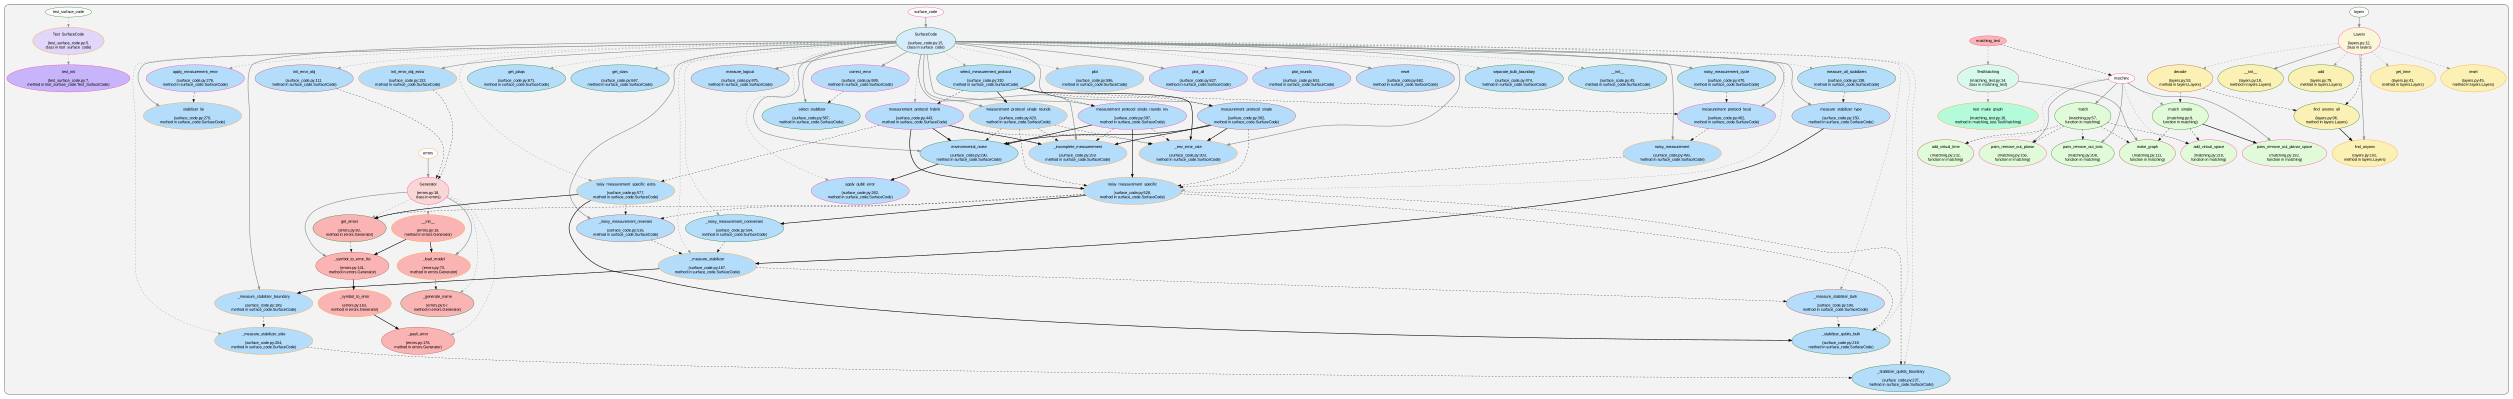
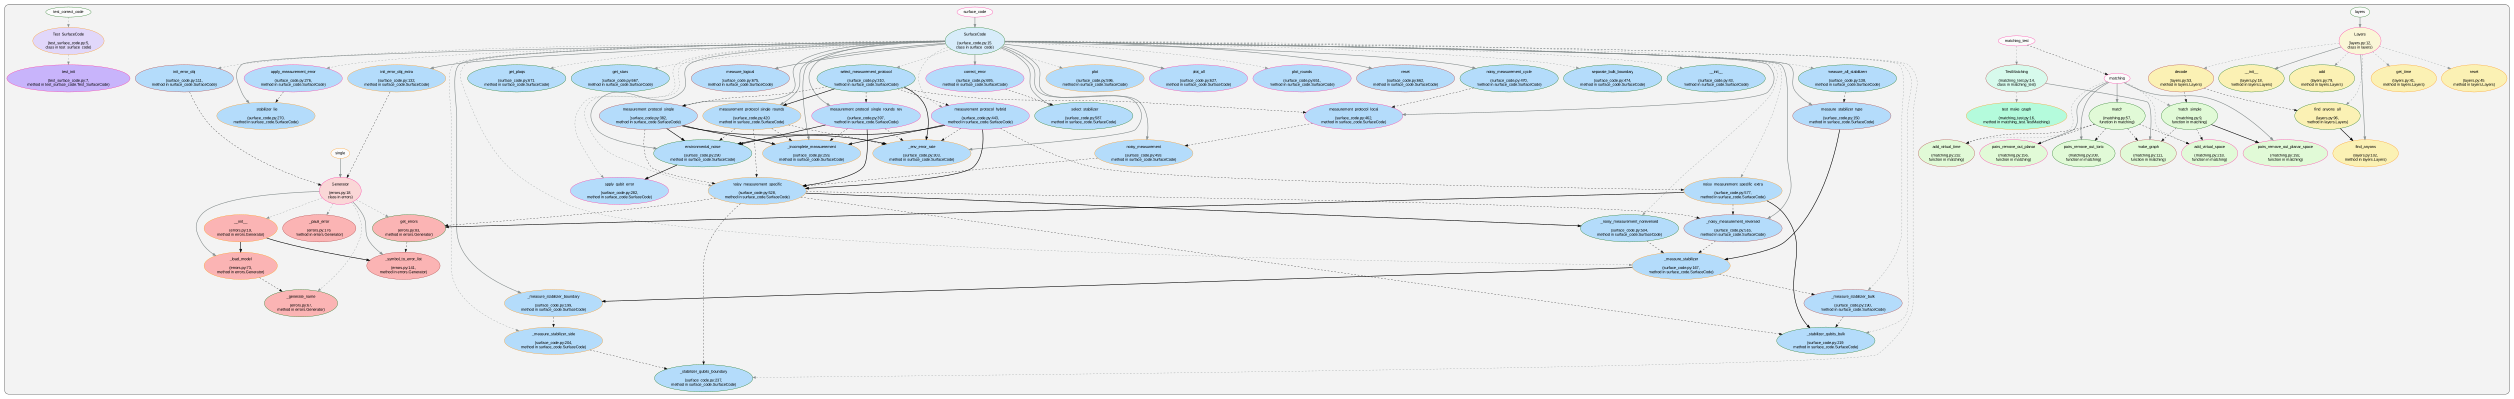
node "test_surface_code": label "test_surface_code" -> "test_correct_code"
node "matching_test": fillcolor #ff9999b2 -> #ffffffb2
edge "Layers (layers.py:12, class in layers)" -> "find_anyons_all (layers.py:96, method in layers.Layers)": color #000000 -> #838b8b
node "errors": label "errors" -> "single"
node "_symbol_to_error (errors.py:163, method in errors.Generator)": removed
